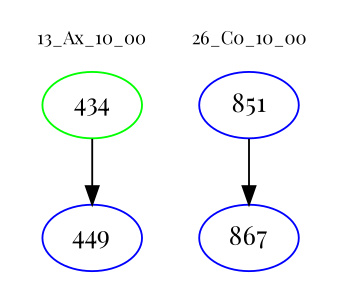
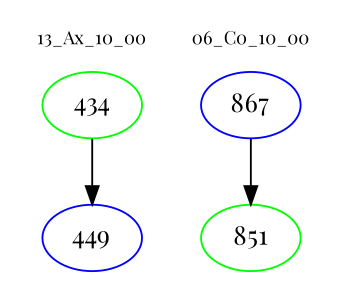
cluster "26_C0_10_00": label "26_C0_10_00" -> "06_C0_10_00"
node "851": color blue -> green
edge "851" -> "867": reversed
